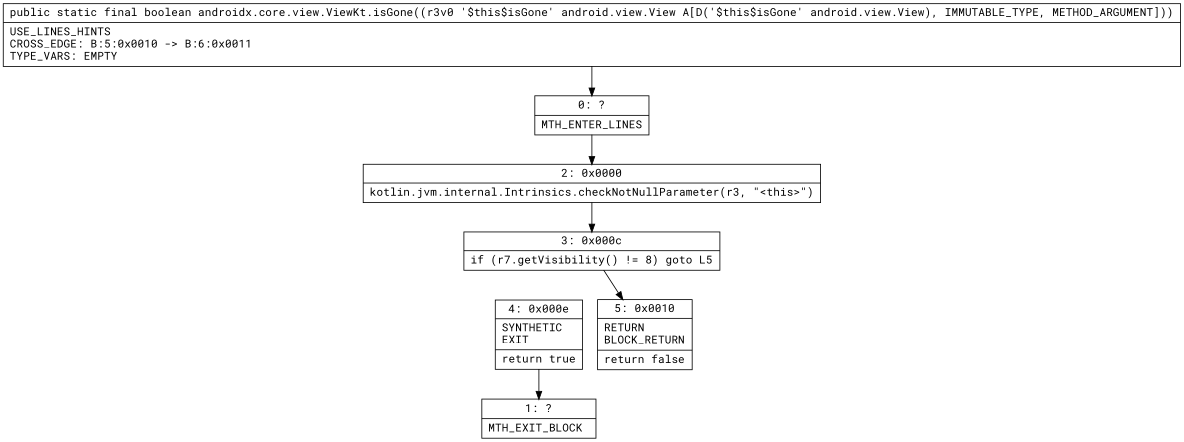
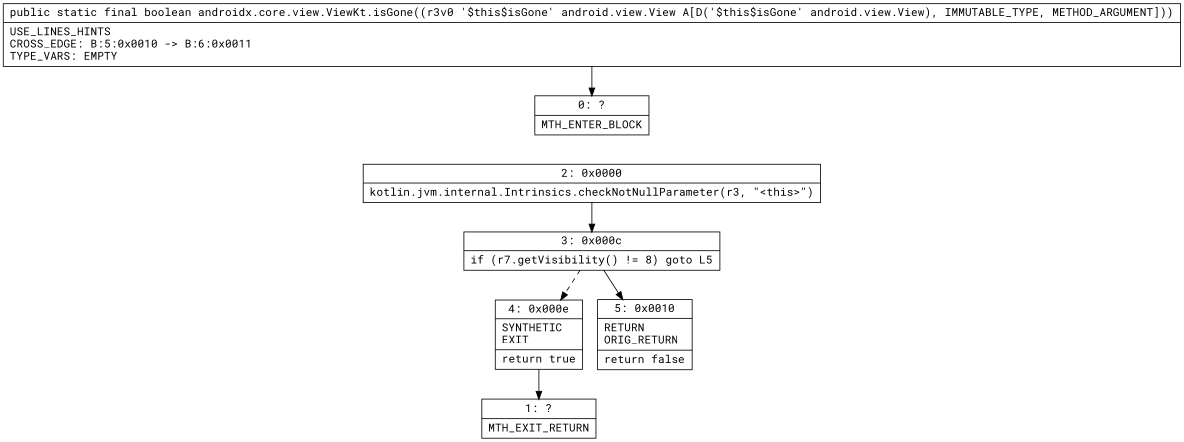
node "0: ?": text "MTH_ENTER_LINES" -> "MTH_ENTER_BLOCK"
edge "0: ?" -> "2: 0x0000": removed
edge "3: 0x000c" -> "4: 0x000e": added
node "5: 0x0010": text "BLOCK_RETURN" -> "ORIG_RETURN"
node "1: ?": text "MTH_EXIT_BLOCK" -> "MTH_EXIT_RETURN"
